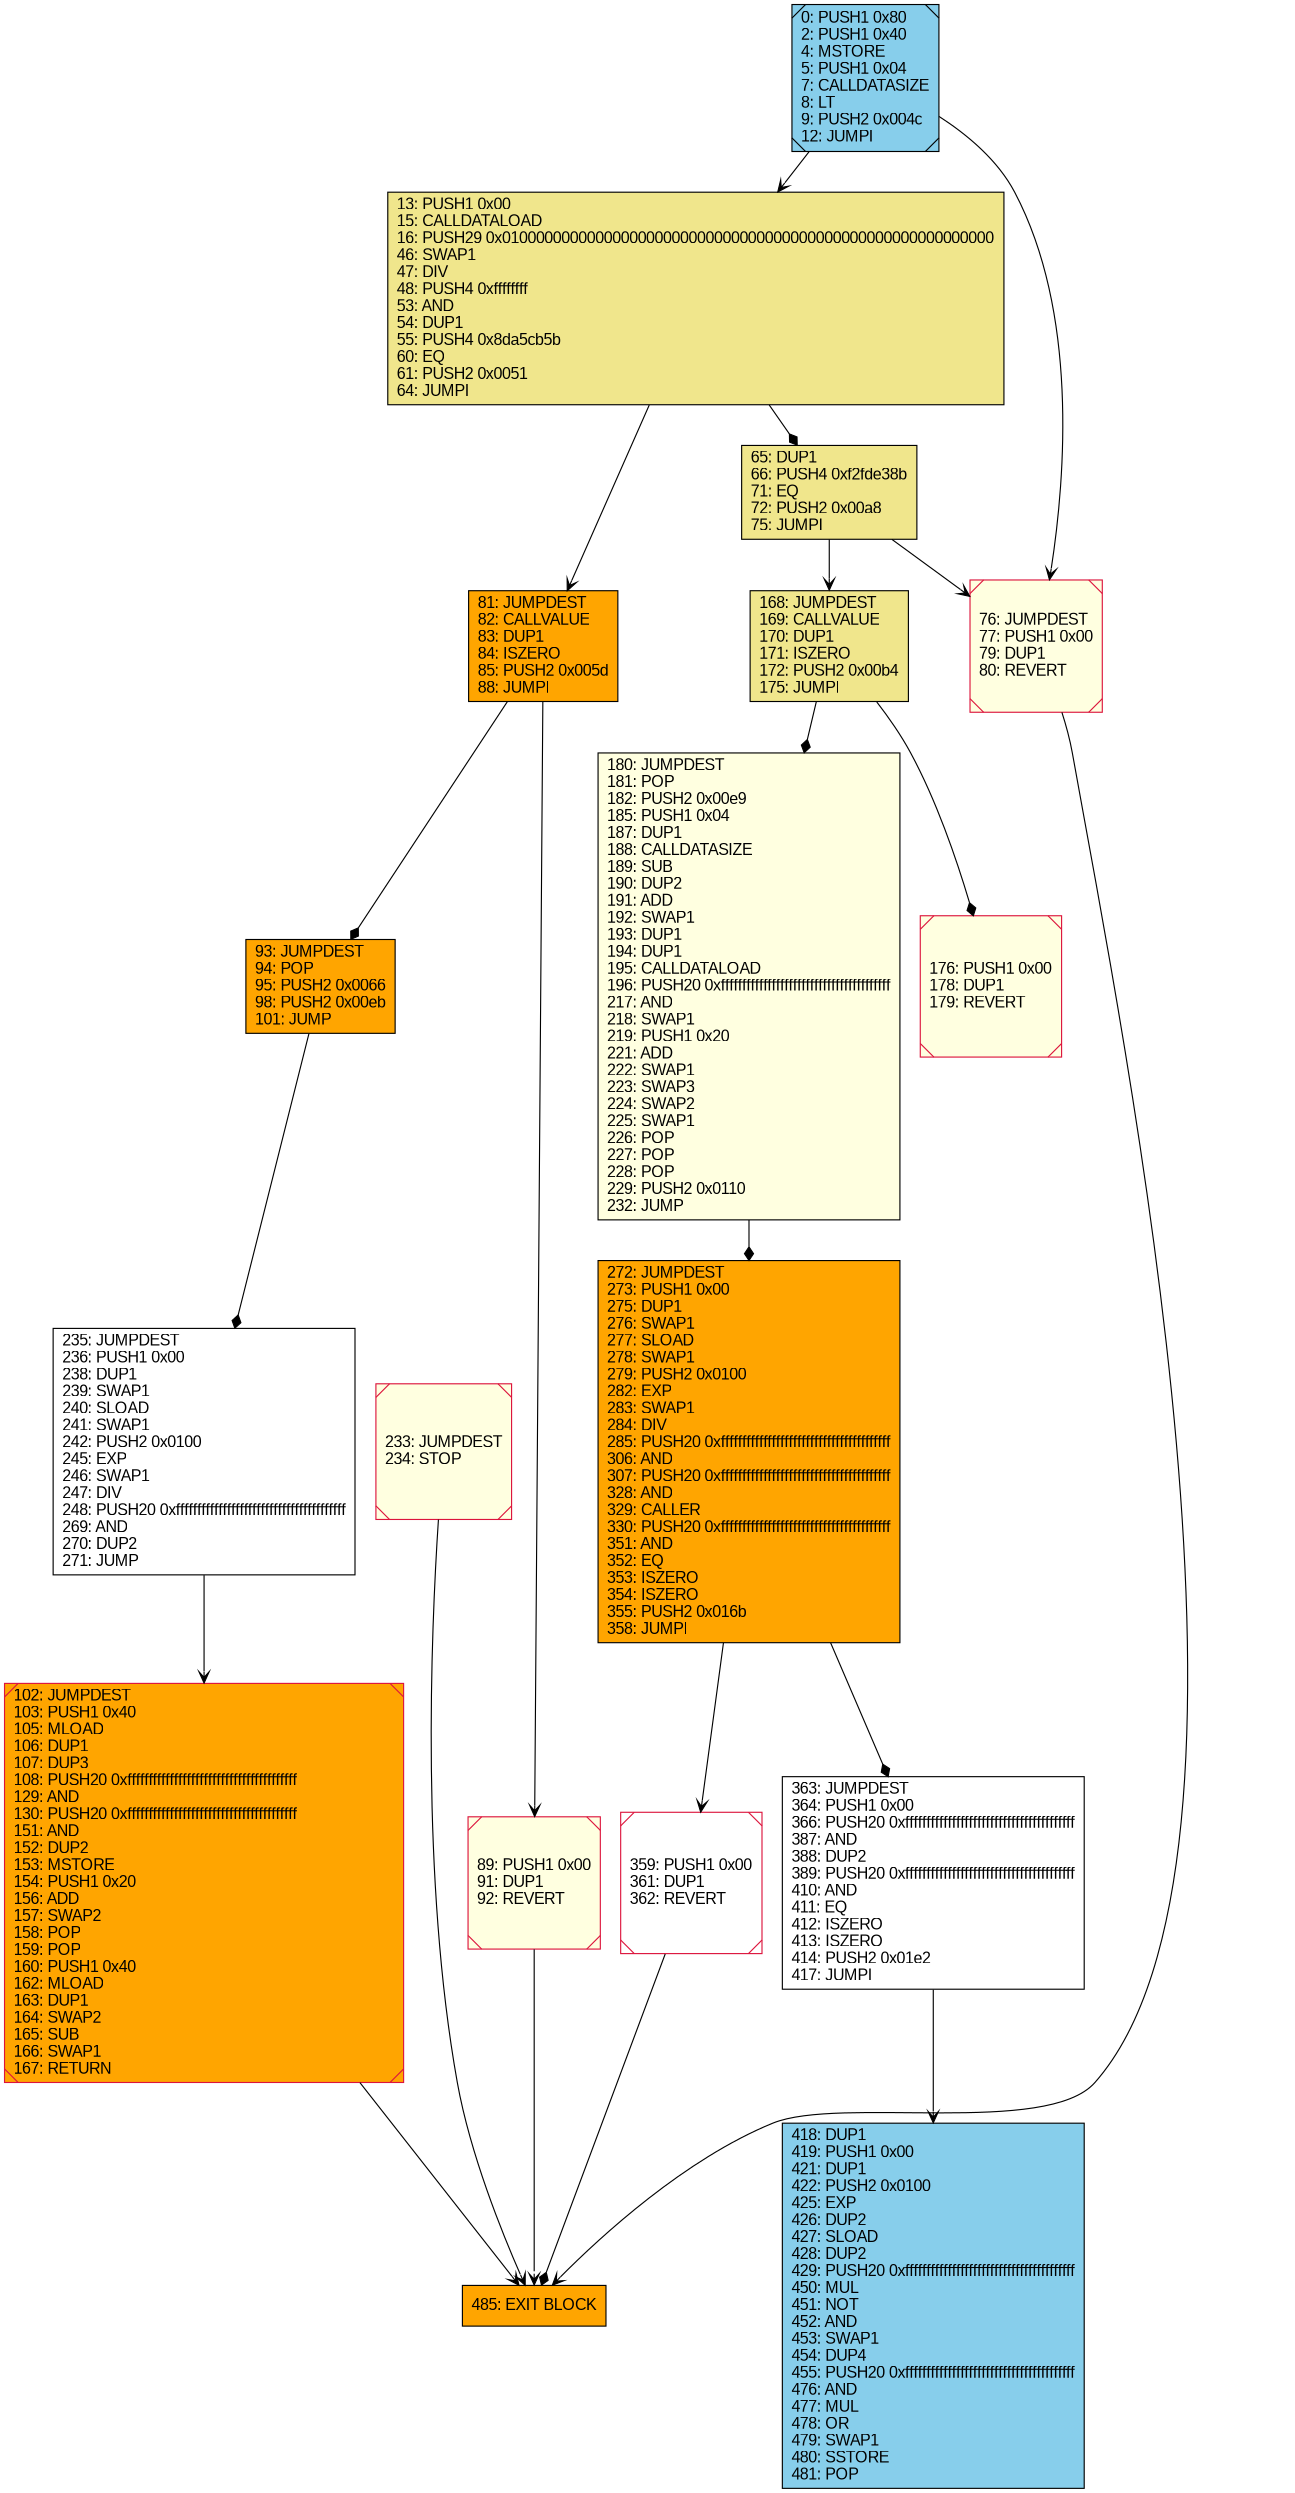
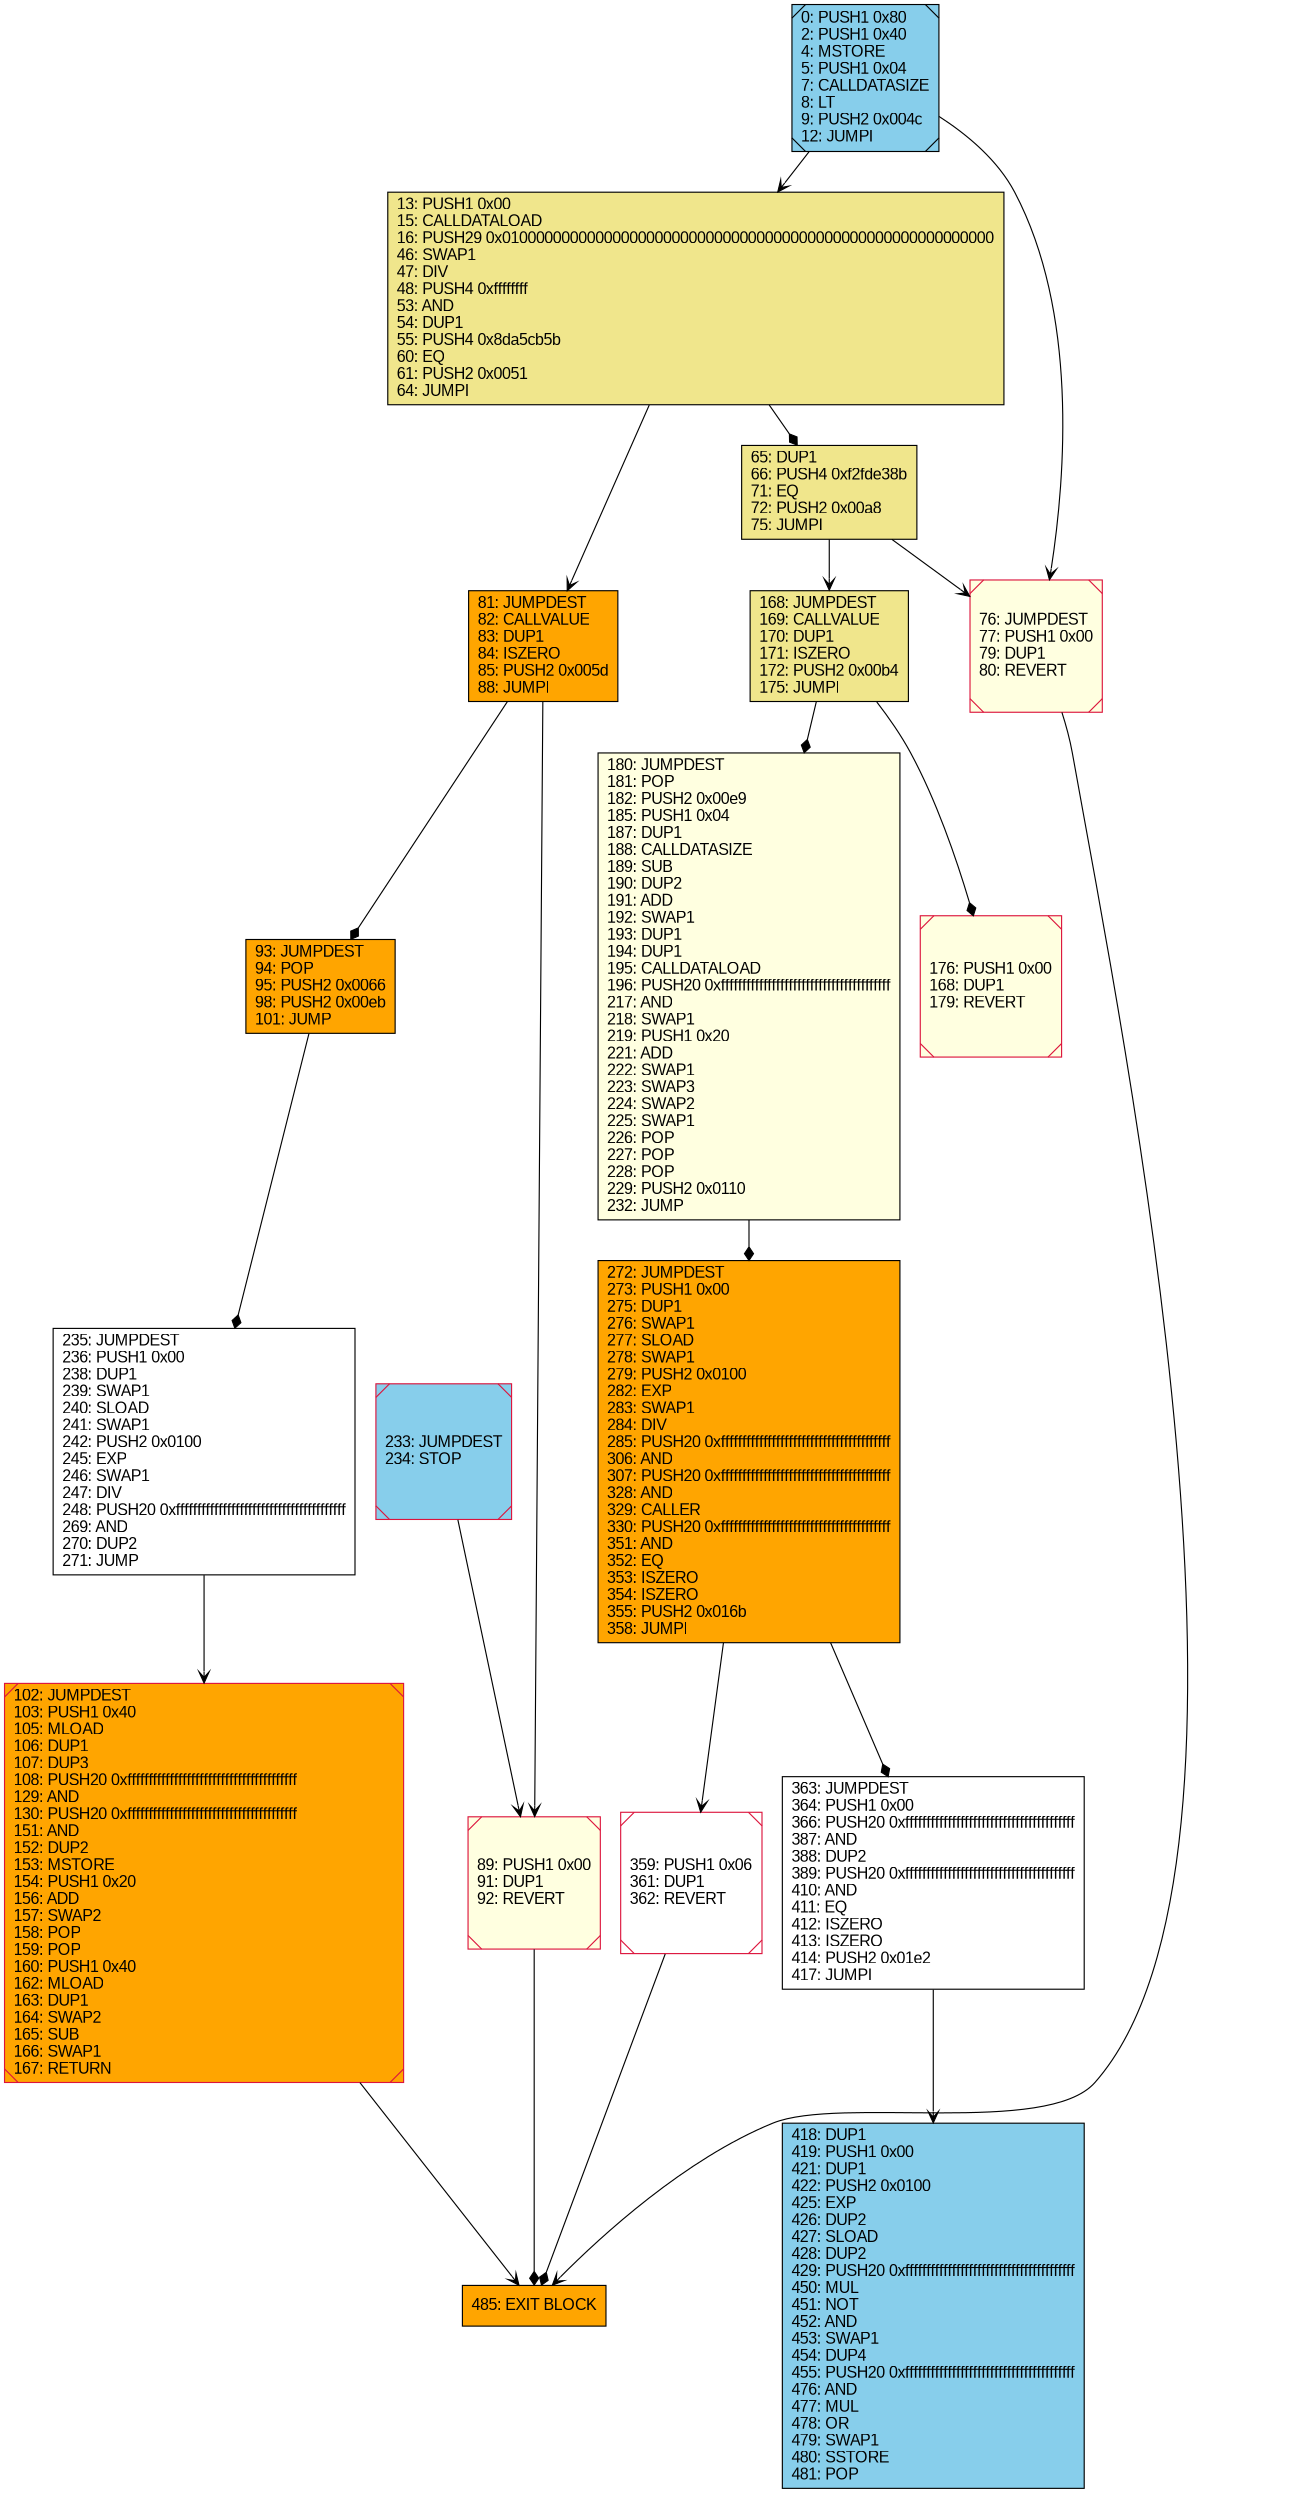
node "176: PUSH1 0x00 178: DUP1 179: REVERT": label "176: PUSH1 0x00 178: DUP1 179: REVERT" -> "176: PUSH1 0x00 168: DUP1 179: REVERT"
node "233: JUMPDEST 234: STOP": fillcolor lightyellow -> skyblue
node "359: PUSH1 0x00 361: DUP1 362: REVERT": label "359: PUSH1 0x00 361: DUP1 362: REVERT" -> "359: PUSH1 0x06 361: DUP1 362: REVERT"
edge "233: JUMPDEST 234: STOP" -> "485: EXIT BLOCK": now "233: JUMPDEST 234: STOP" -> "89: PUSH1 0x00 91: DUP1 92: REVERT"
edge "89: PUSH1 0x00 91: DUP1 92: REVERT" -> "485: EXIT BLOCK": arrowhead vee -> diamond
